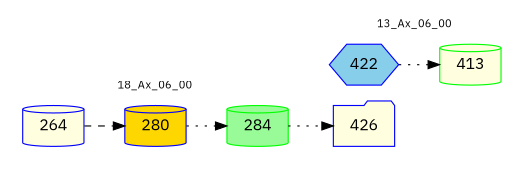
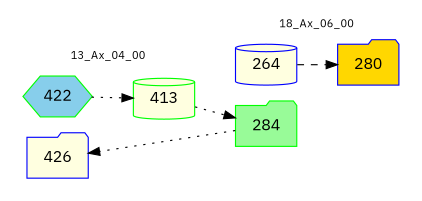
cluster "13_Ax_06_00": label "13_Ax_06_00" -> "13_Ax_04_00"
node "422": color blue -> green
node "280": shape cylinder -> folder
edge "280" -> "284": now "413" -> "284"
node "284": shape cylinder -> folder
